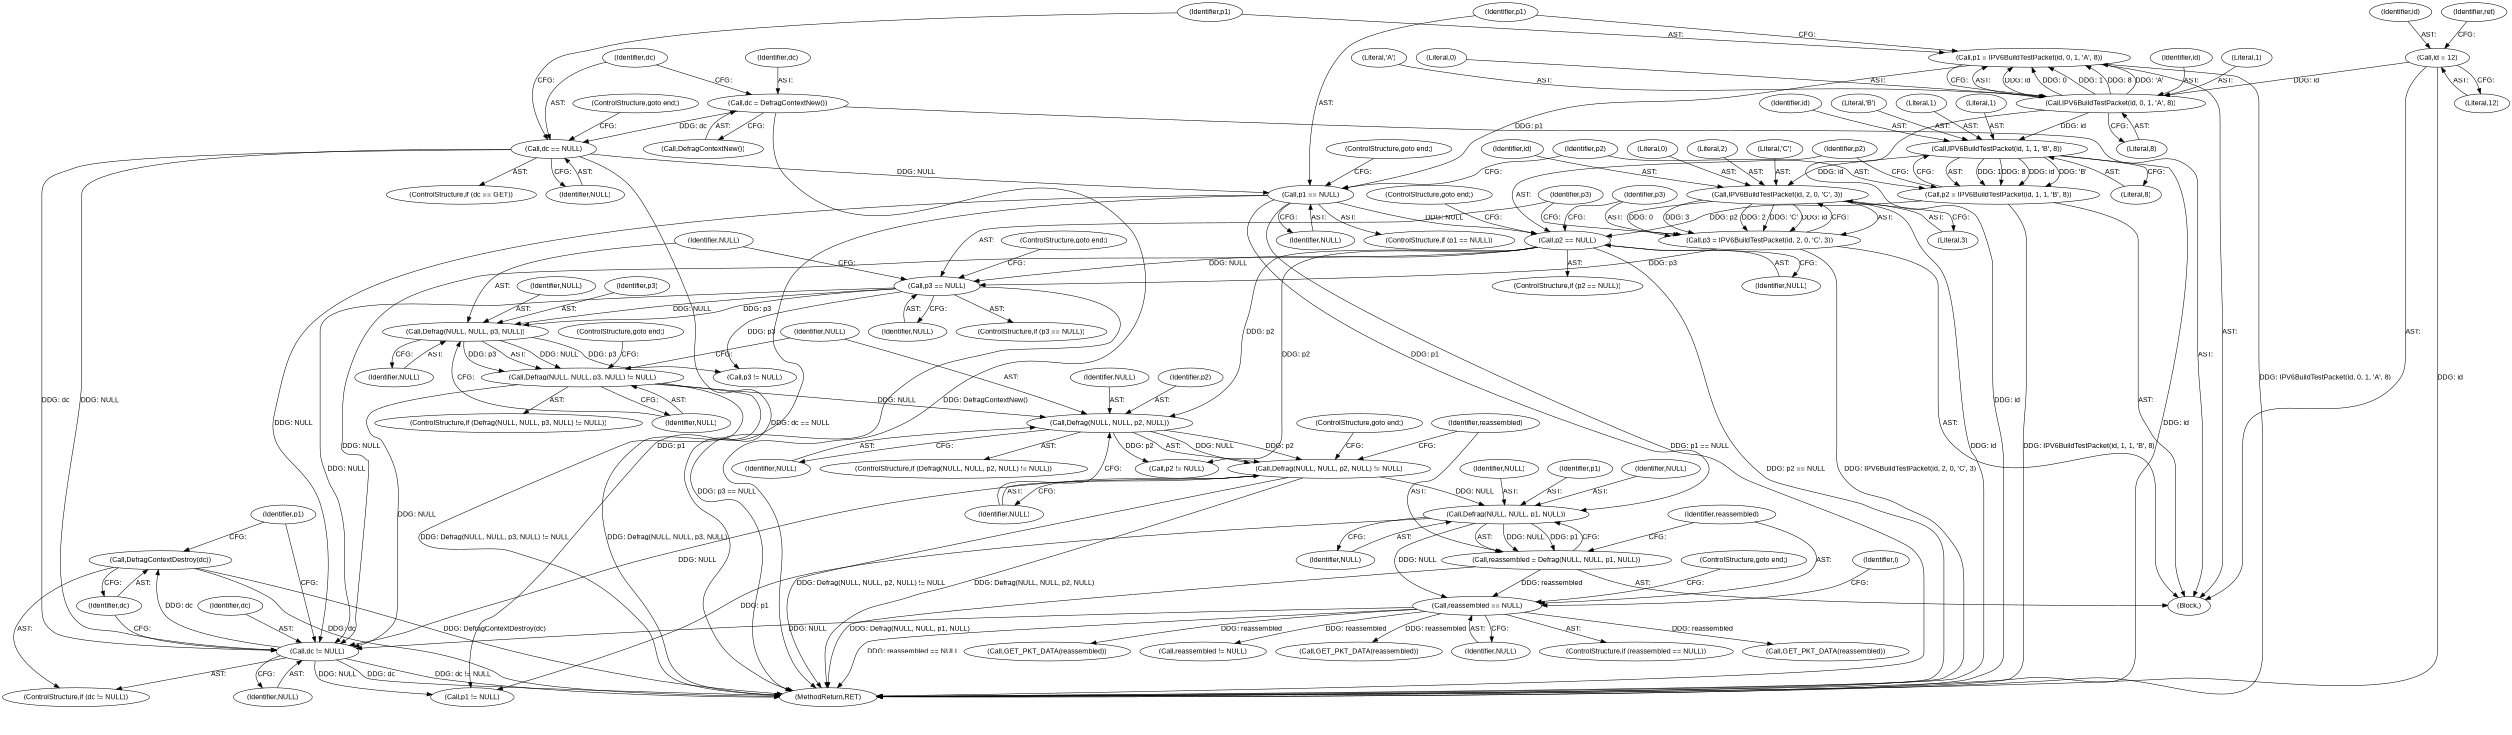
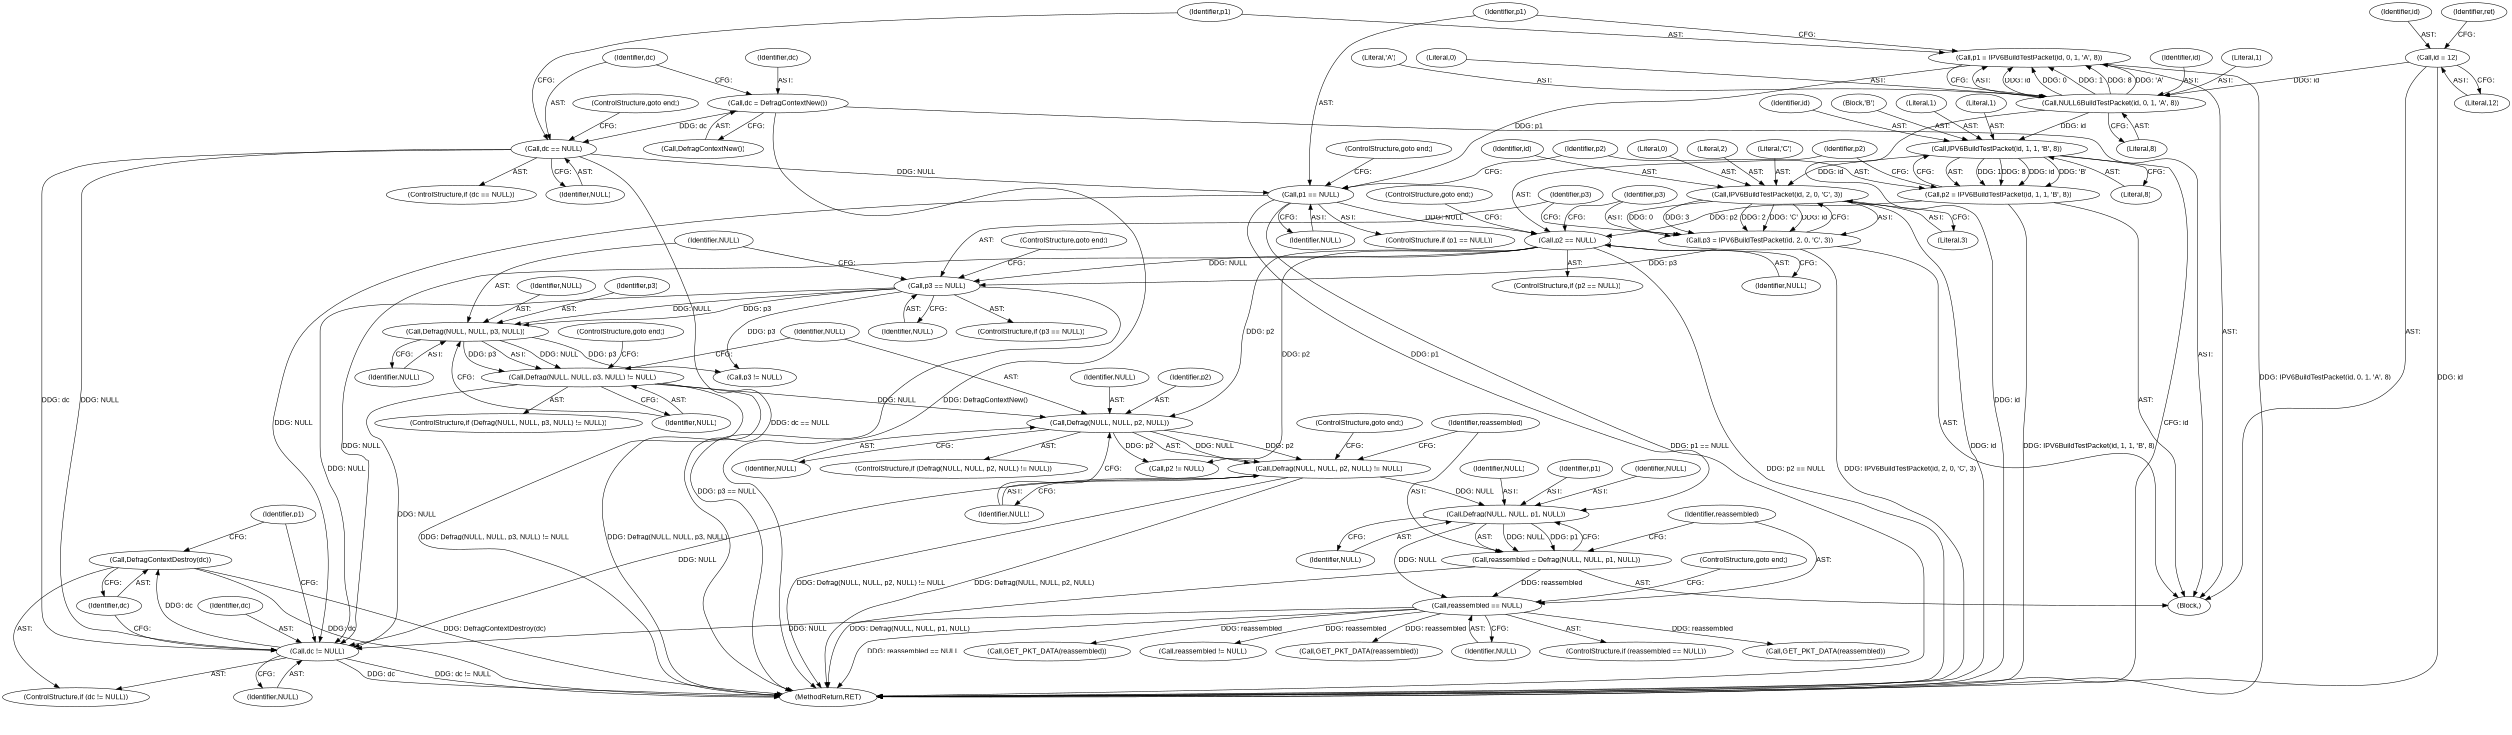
node "(Literal,'B')": label "(Literal,'B')" -> "(Block,'B')"
node "(Call,IPV6BuildTestPacket(id, 0, 1, 'A', 8))": label "(Call,IPV6BuildTestPacket(id, 0, 1, 'A', 8))" -> "(Call,NULL6BuildTestPacket(id, 0, 1, 'A', 8))"
node "(ControlStructure,if (dc == GET))": label "(ControlStructure,if (dc == GET))" -> "(ControlStructure,if (dc == NULL))"
edge "(Call,IPV6BuildTestPacket(id, 1, 1, 'B', 8))" -> "(MethodReturn,RET)": label "DDG: id" -> "CFG: id"
node "(Identifier,i)": removed
node "(Call,p1 != NULL)": removed
